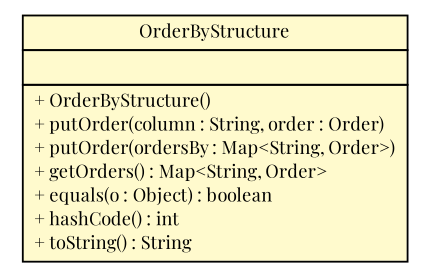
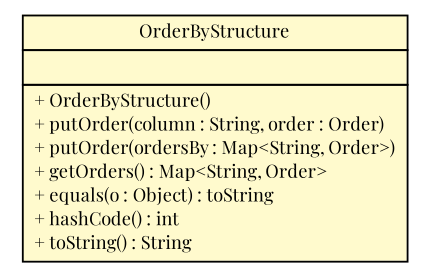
node "OrderByStructure": text "+ equals(o : Object) : boolean" -> "+ equals(o : Object) : toString"
